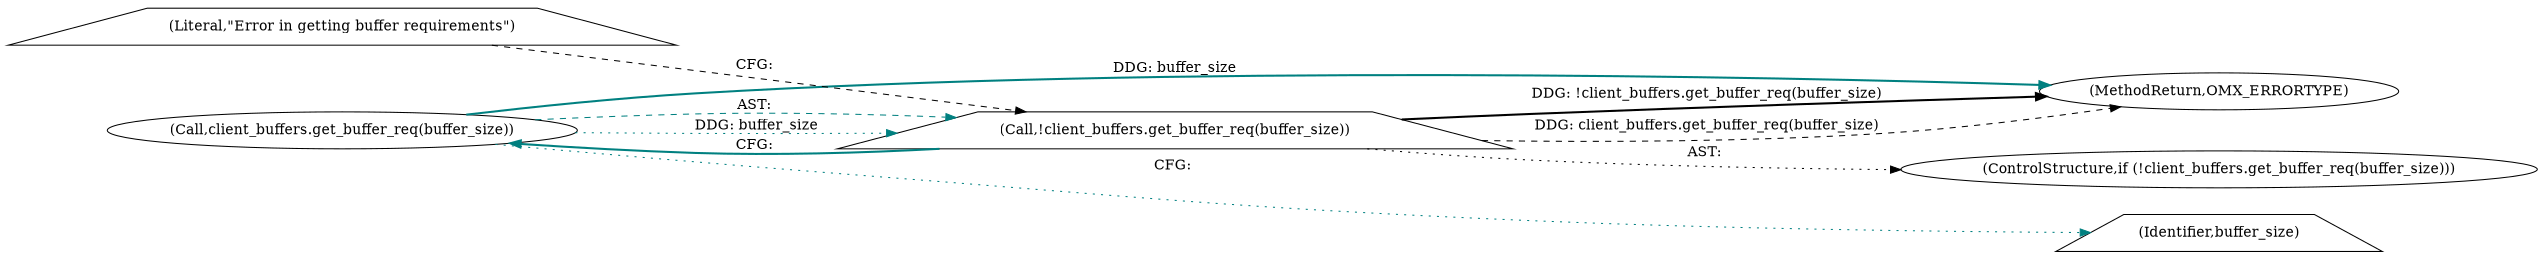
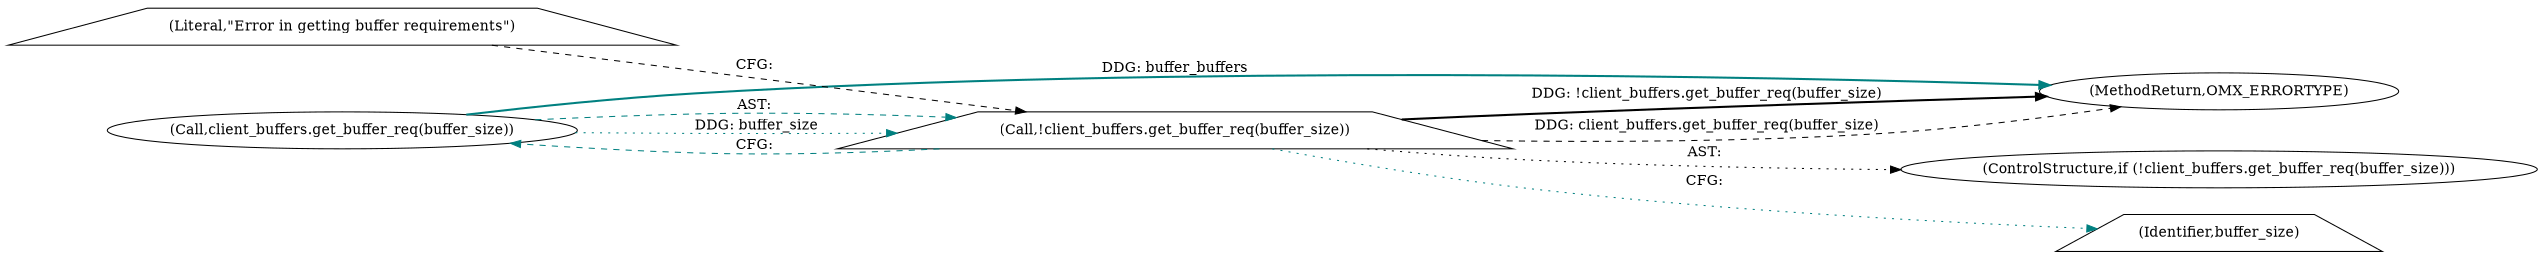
edge "(Call,client_buffers.get_buffer_req(buffer_size))" -> "(MethodReturn,OMX_ERRORTYPE)": label "DDG: buffer_size" -> "DDG: buffer_buffers"
edge "(Call,!client_buffers.get_buffer_req(buffer_size))" -> "(Call,client_buffers.get_buffer_req(buffer_size))": style bold -> dashed
edge "(Call,client_buffers.get_buffer_req(buffer_size))" -> "(Identifier,buffer_size)": now "(Call,!client_buffers.get_buffer_req(buffer_size))" -> "(Identifier,buffer_size)"
